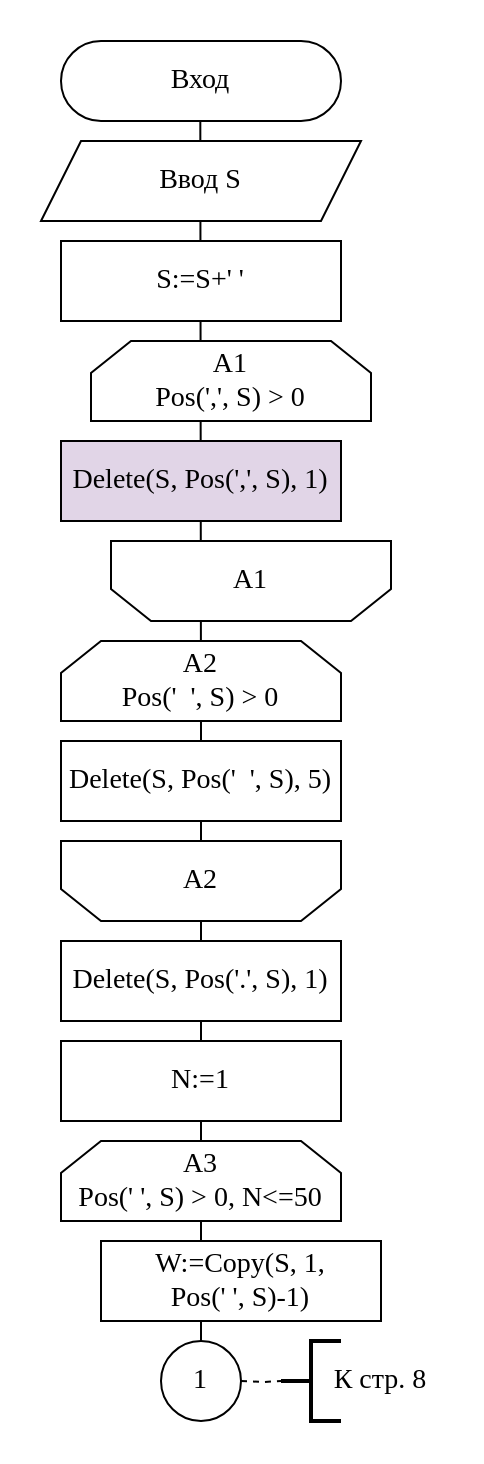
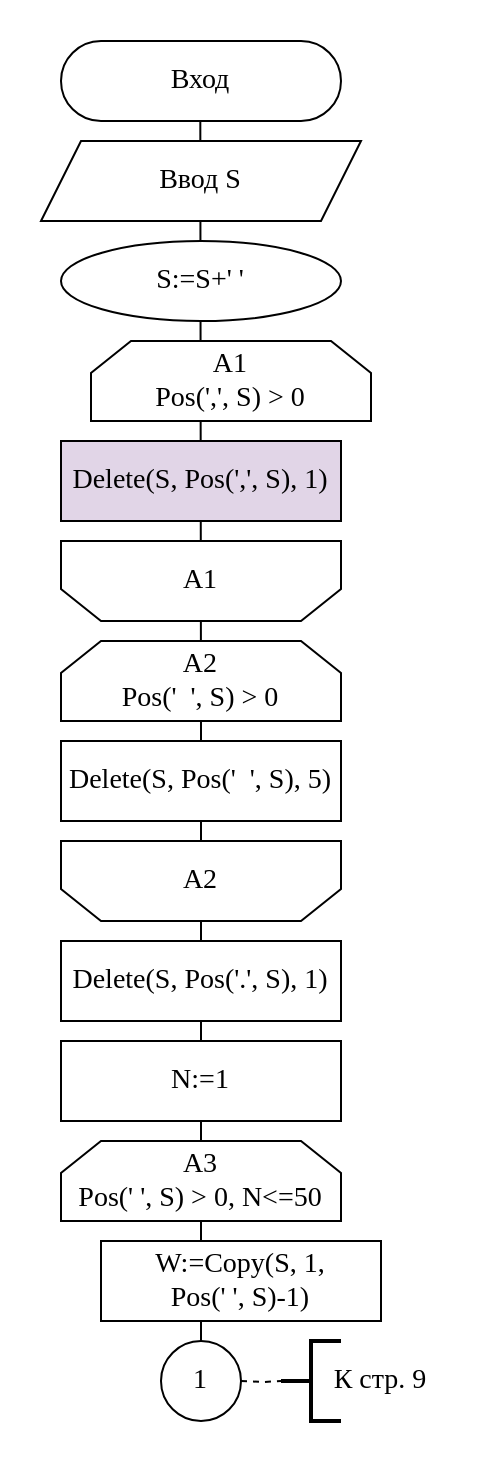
node "S:=S+' '": shape rectangle -> ellipse
node "А1": moved (251, 581) -> (201, 581)
node "К стр. 8": label "К стр. 8" -> "К стр. 9"
